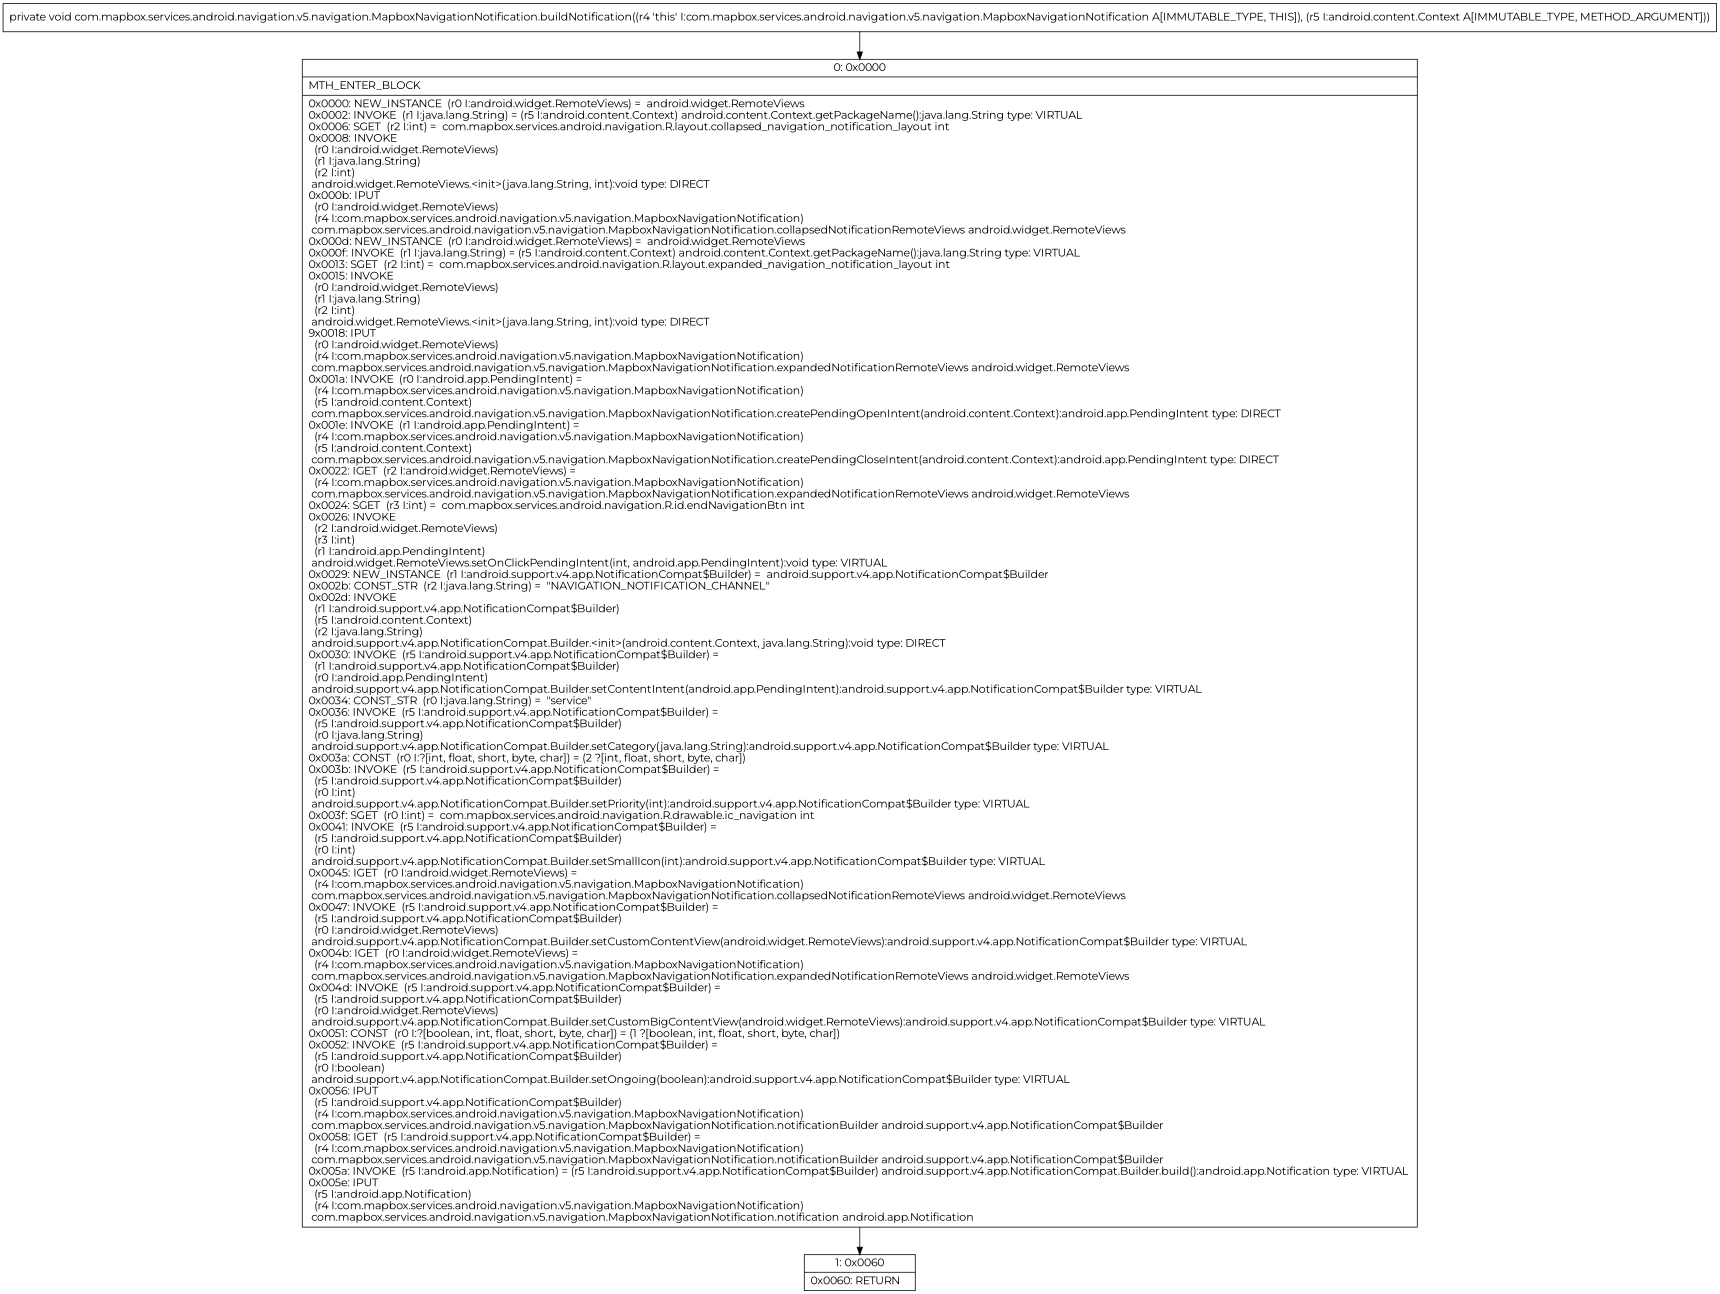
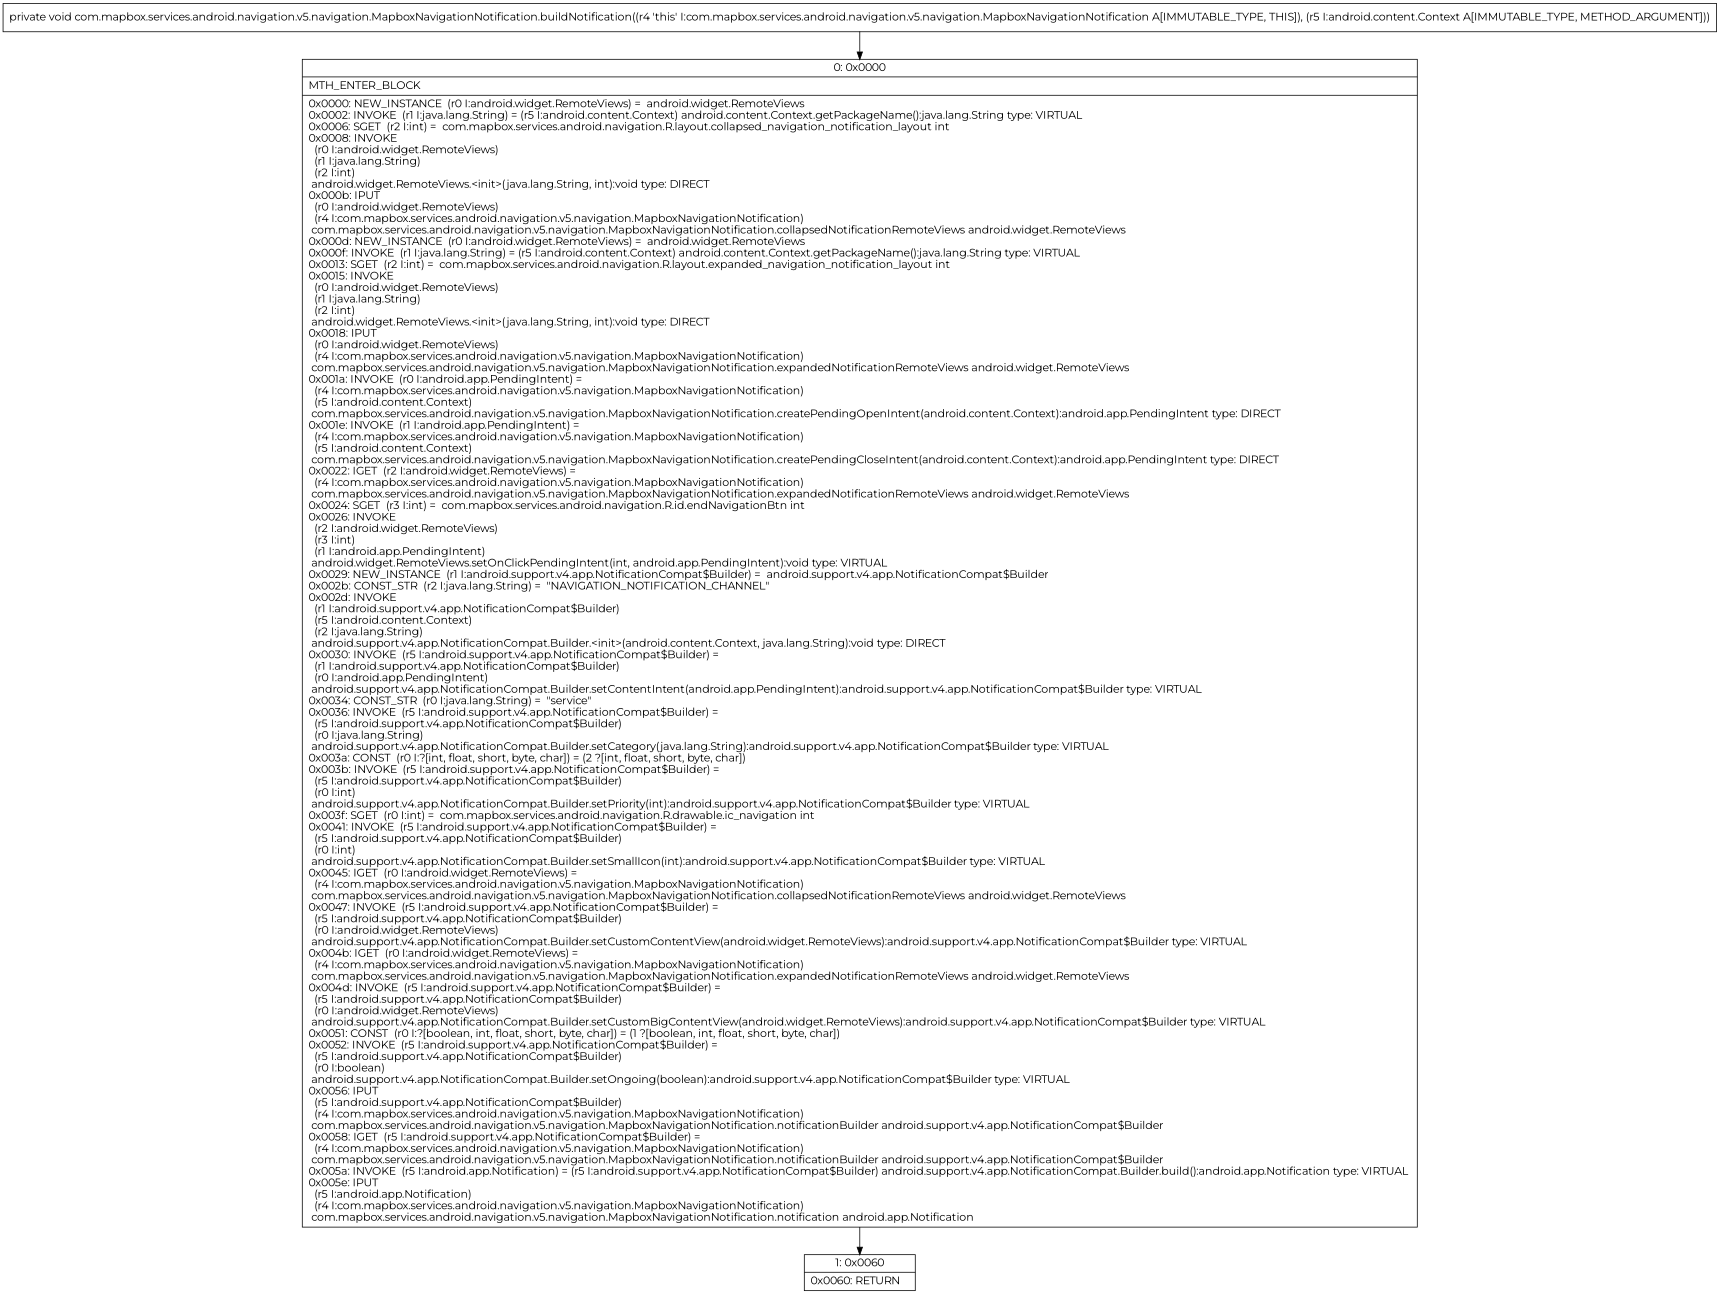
node "0: 0x0000": text "9x0018: IPUT" -> "0x0018: IPUT"
